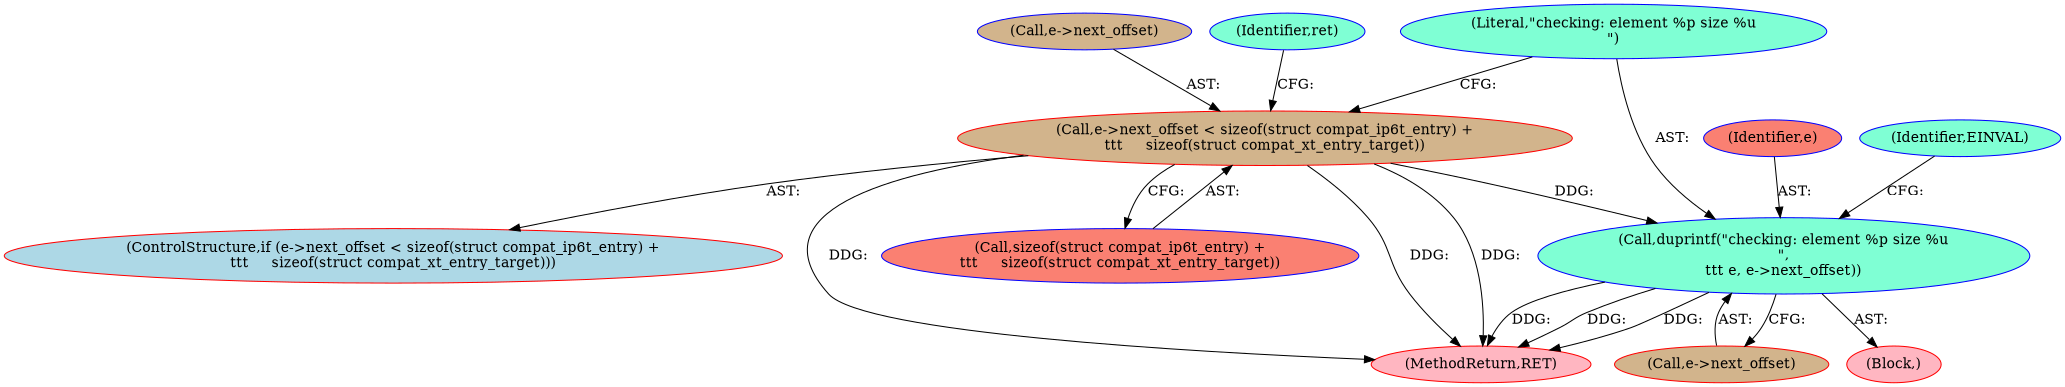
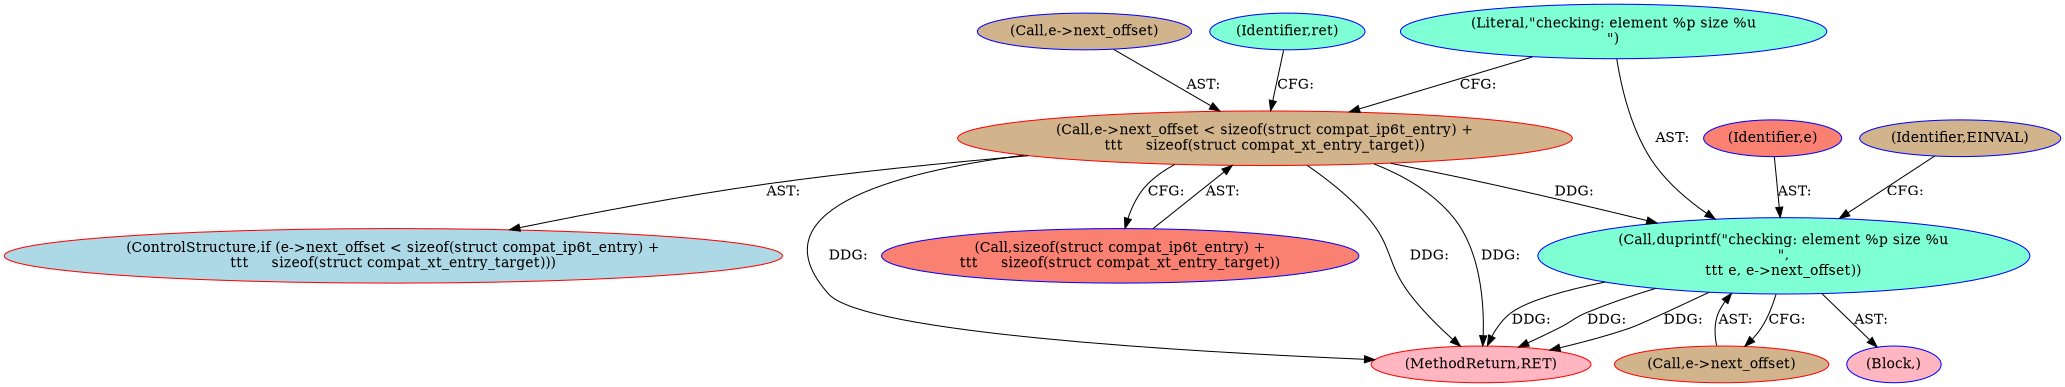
node "(Identifier,EINVAL)": fillcolor aquamarine -> tan
node "(Block,)": color red -> blue
